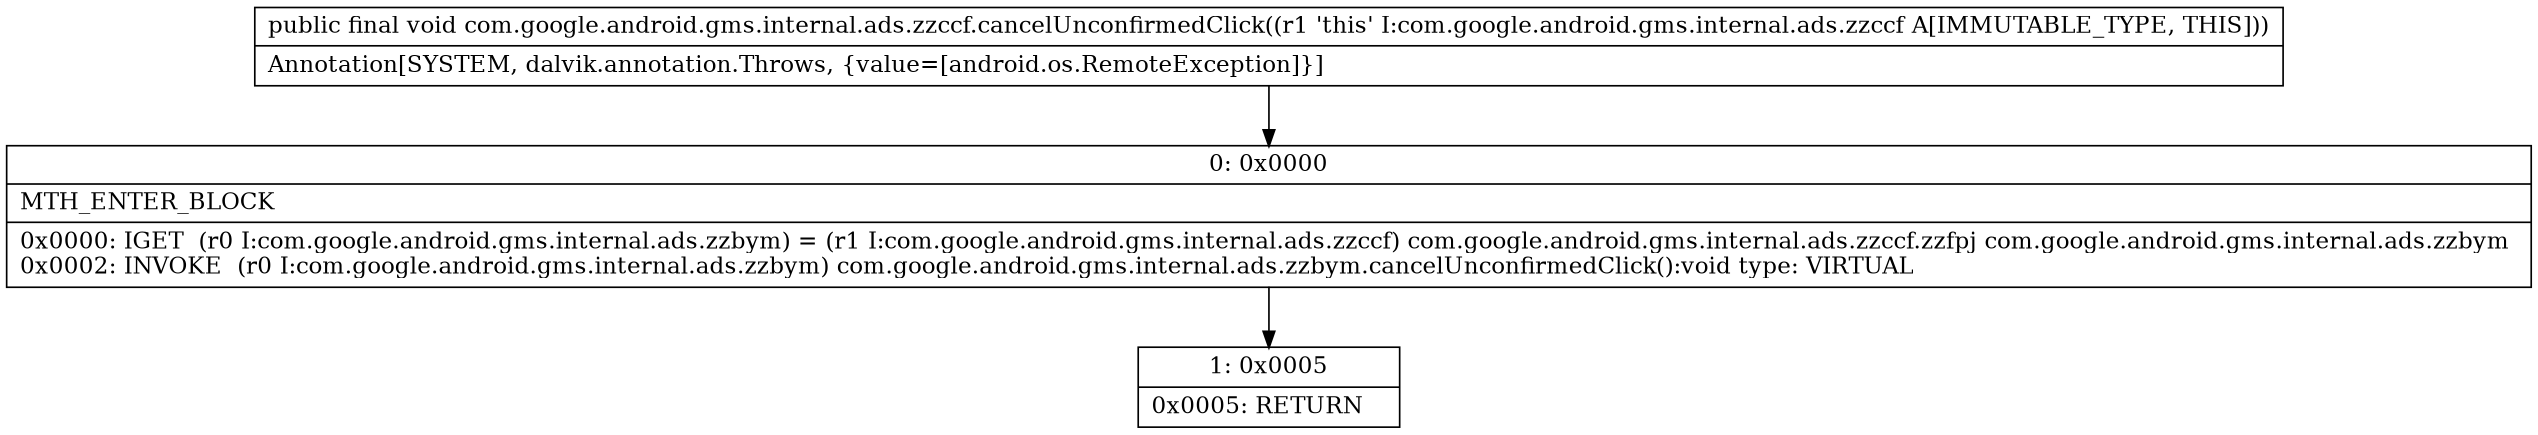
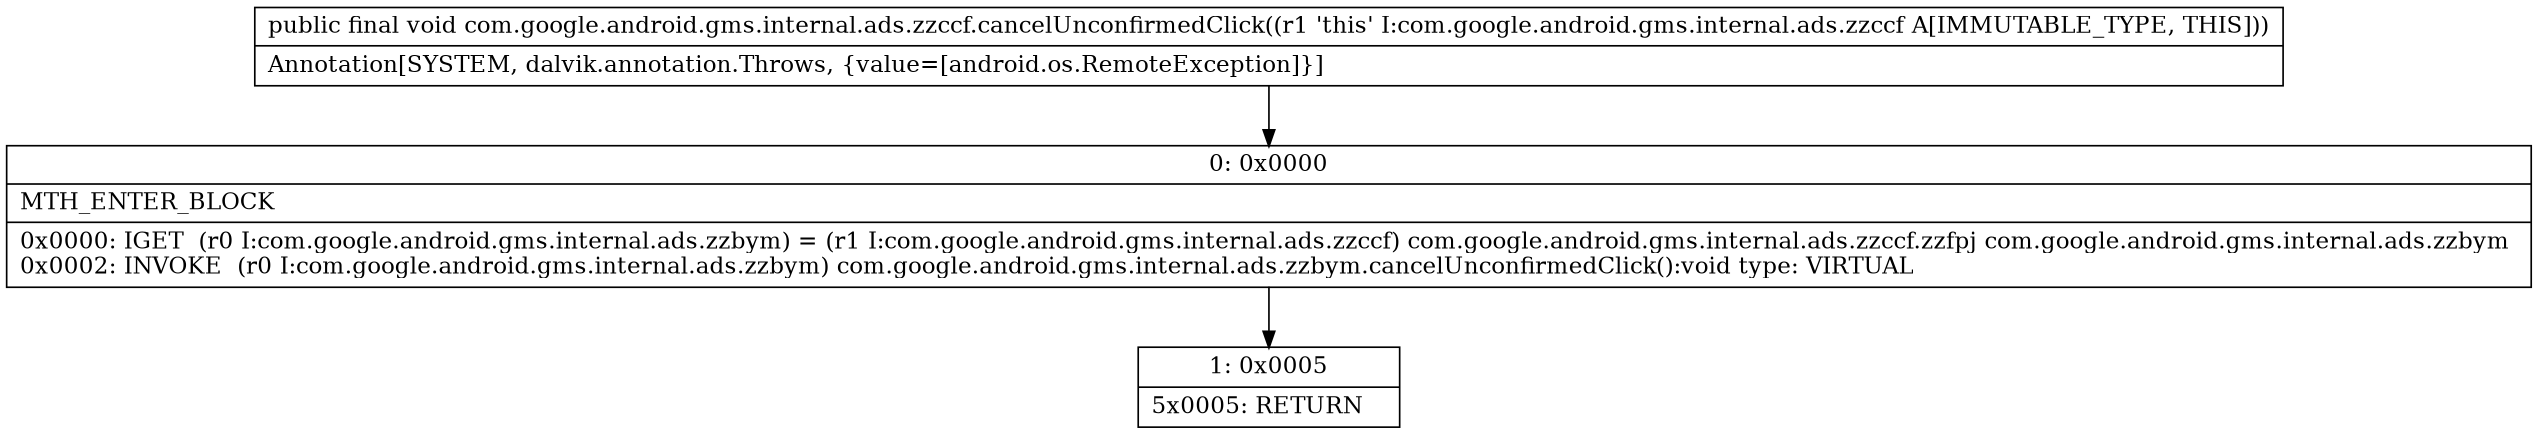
node "1: 0x0005": text "0x0005: RETURN" -> "5x0005: RETURN"
